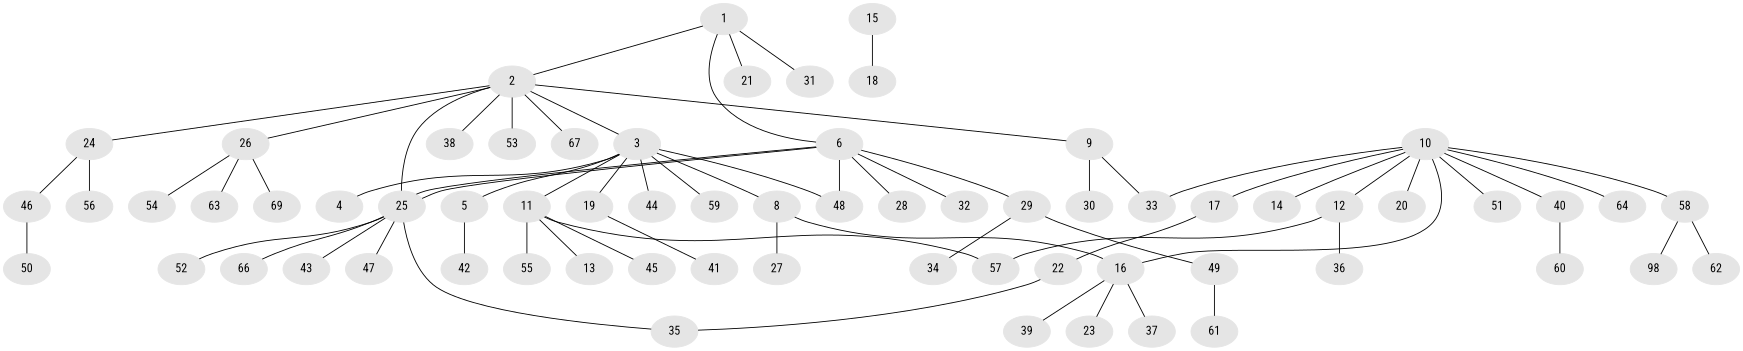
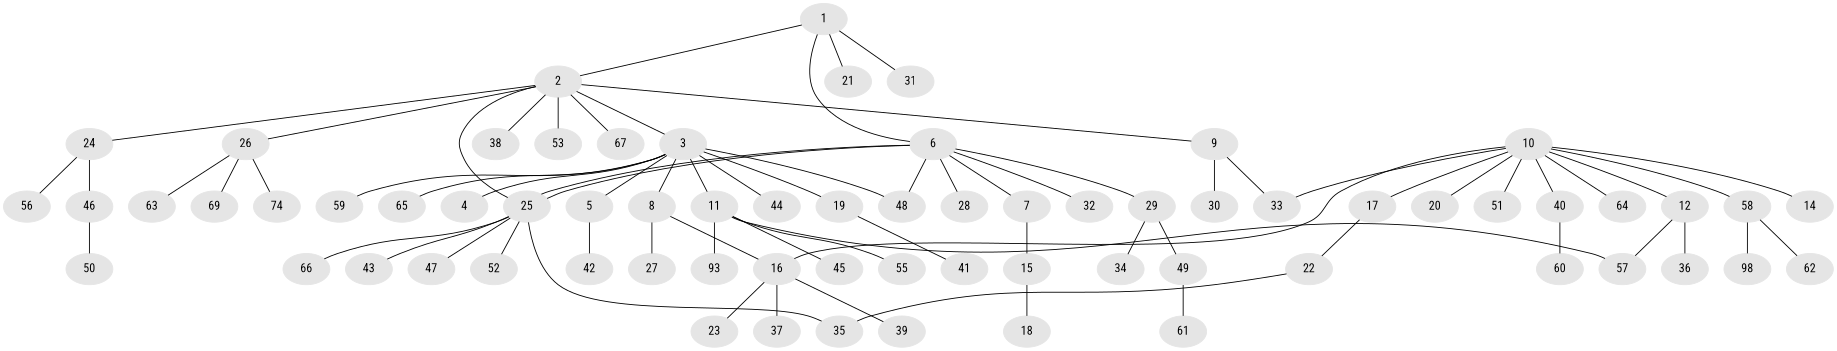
node "54": label "54" -> "74"
node "65": added
node "7": added
node "13": label "13" -> "93"
